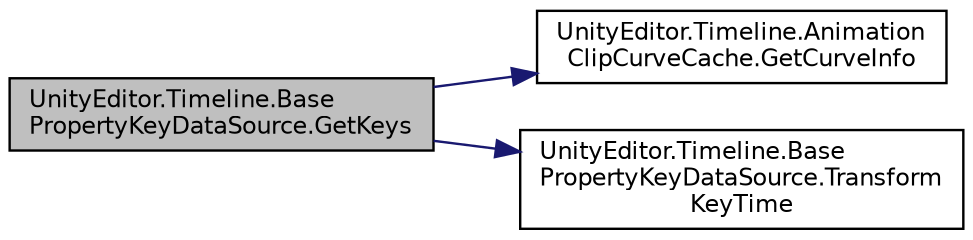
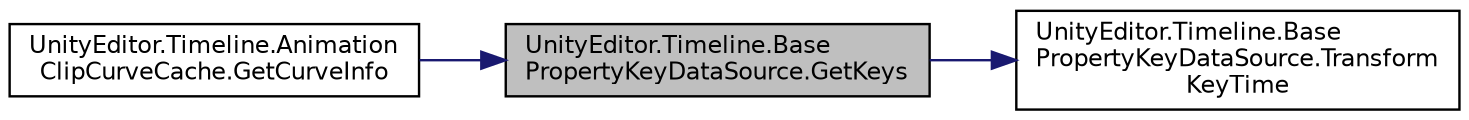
edge "UnityEditor.Timeline.Base PropertyKeyDataSource.GetKeys" -> "UnityEditor.Timeline.Animation ClipCurveCache.GetCurveInfo": reversed
